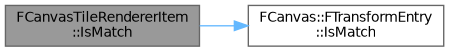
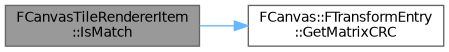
node "FCanvas::FTransformEntry ::IsMatch": label "FCanvas::FTransformEntry ::IsMatch" -> "FCanvas::FTransformEntry ::GetMatrixCRC"
